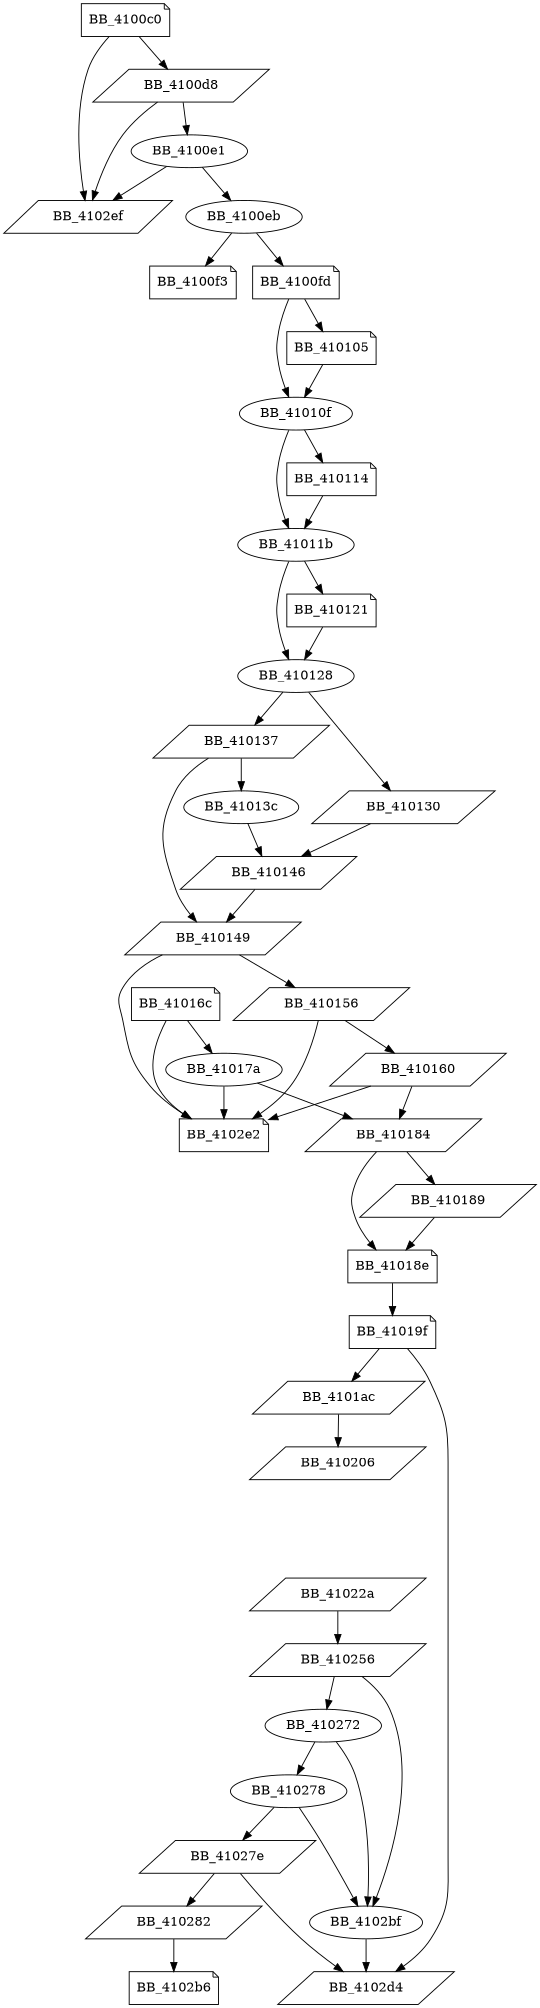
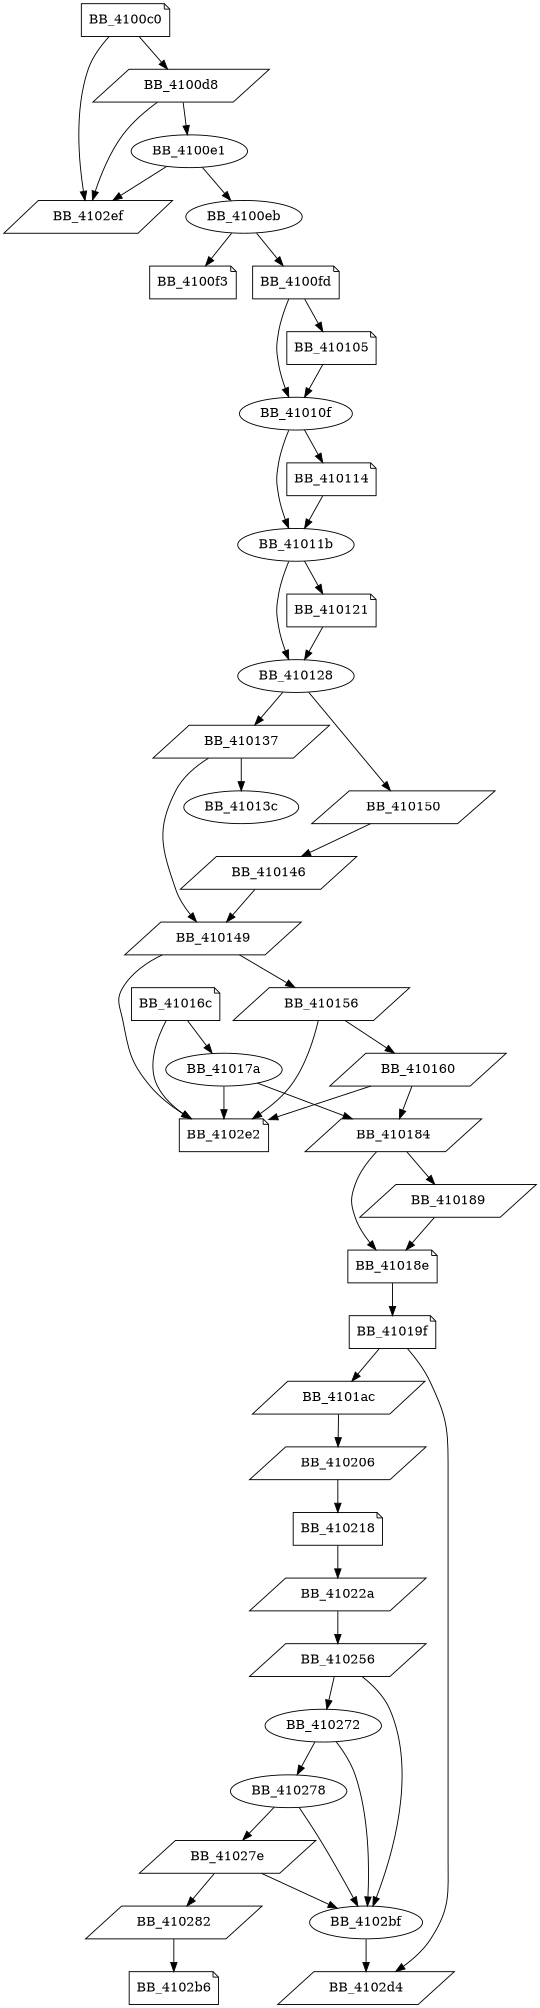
node "BB_410130": label "BB_410130" -> "BB_410150"
edge "BB_41013c" -> "BB_410146": removed
node "BB_410218": added
edge "BB_41027e" -> "BB_4102d4": now "BB_41027e" -> "BB_4102bf"
